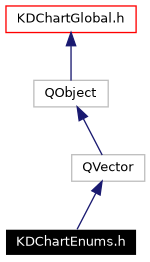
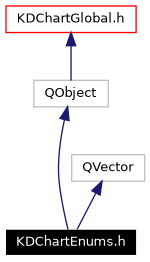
edge "QVector" -> "QObject": now "KDChartEnums.h" -> "QObject"
